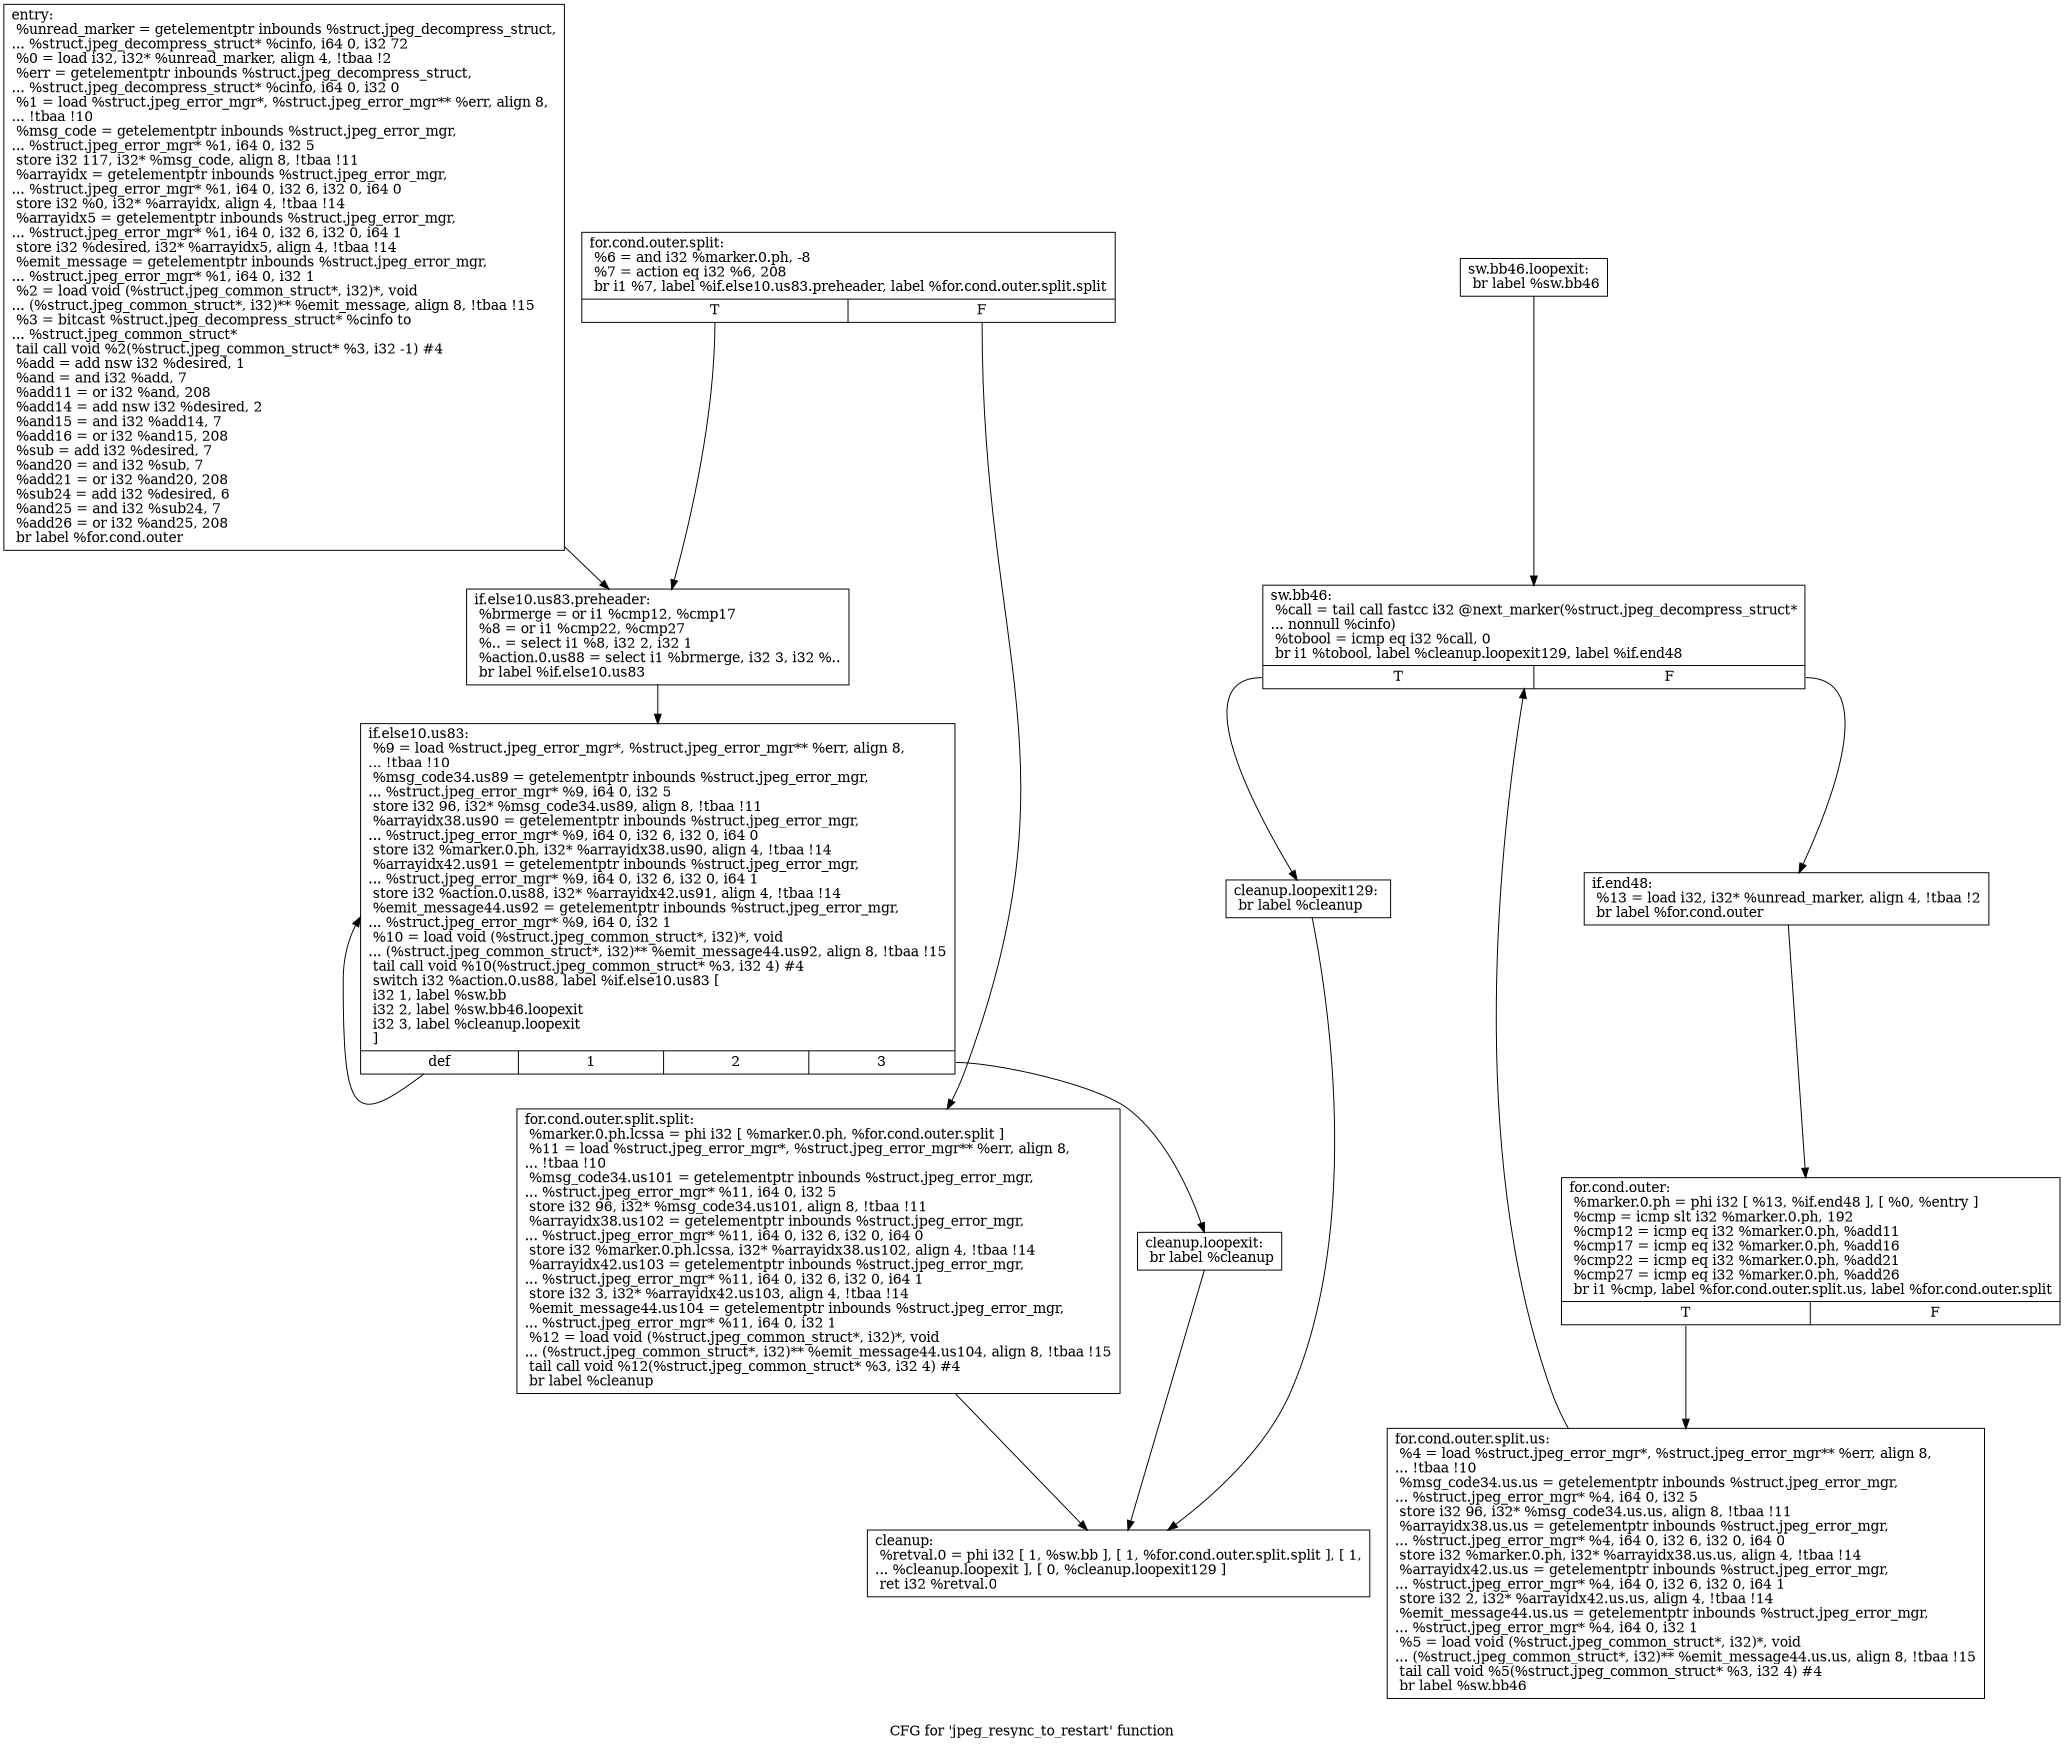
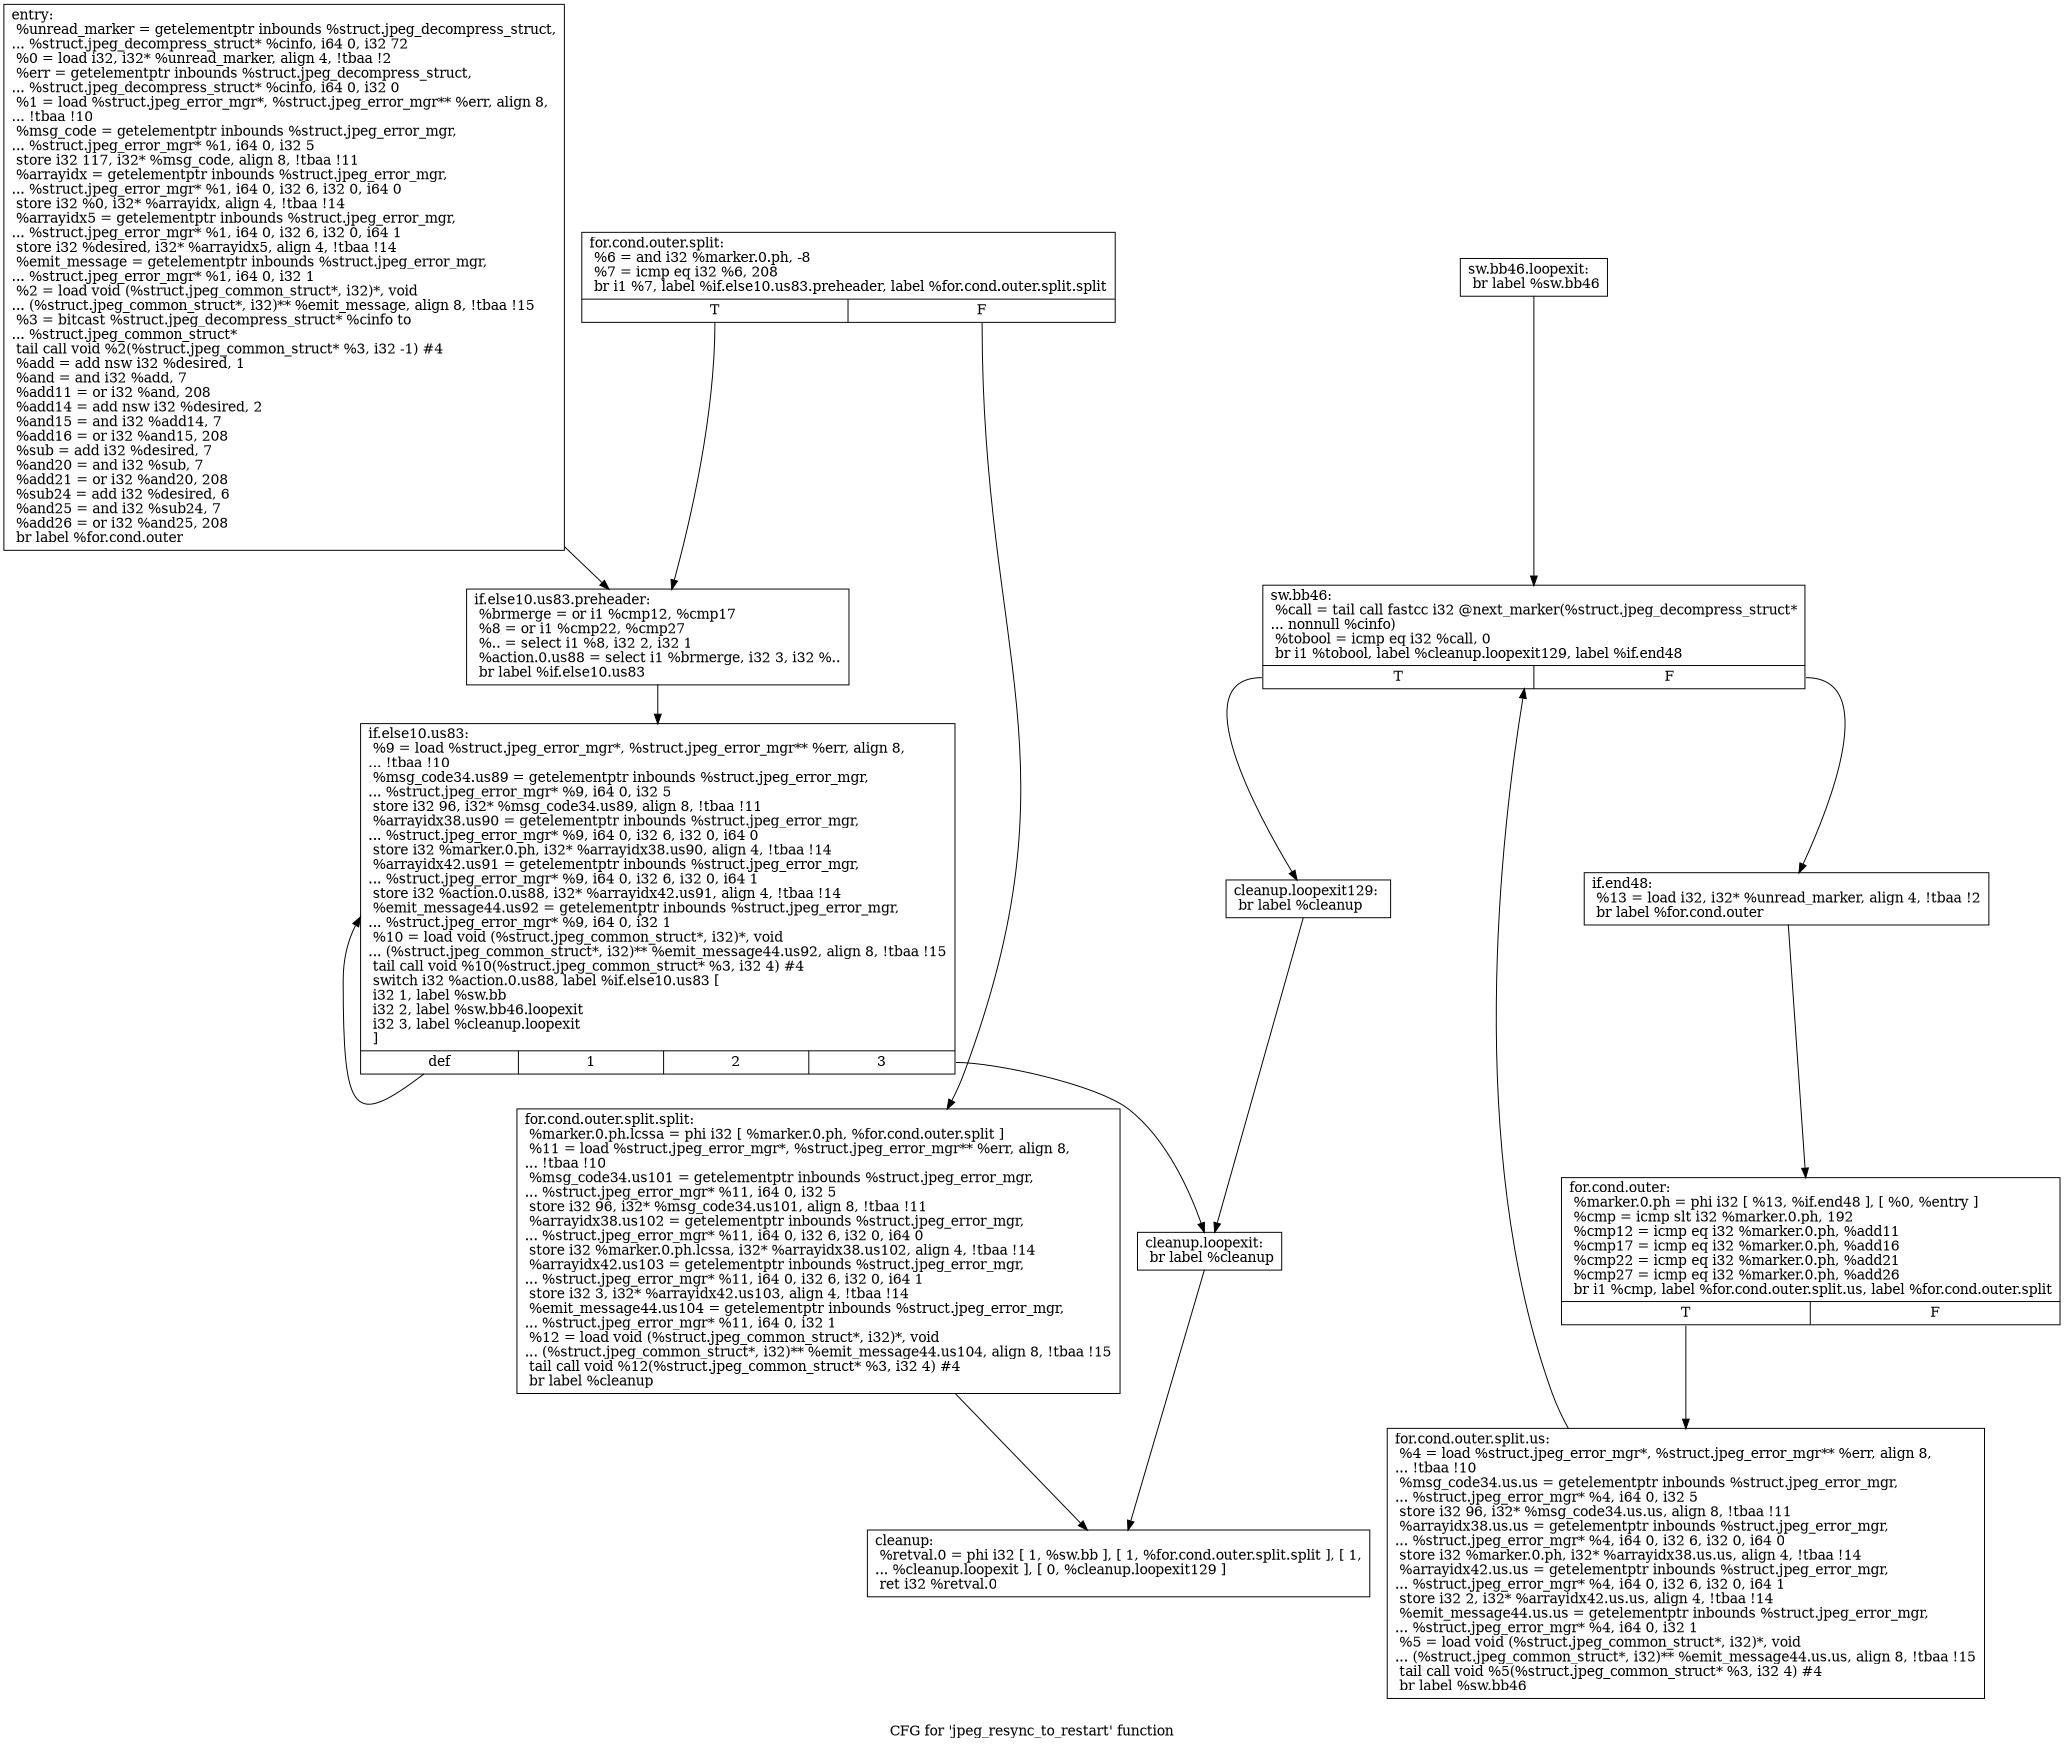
node "for.cond.outer.split:": text "%7 = action eq i32 %6, 208" -> "%7 = icmp eq i32 %6, 208"
edge "cleanup.loopexit129:" -> "cleanup:": now "cleanup.loopexit129:" -> "cleanup.loopexit:"
